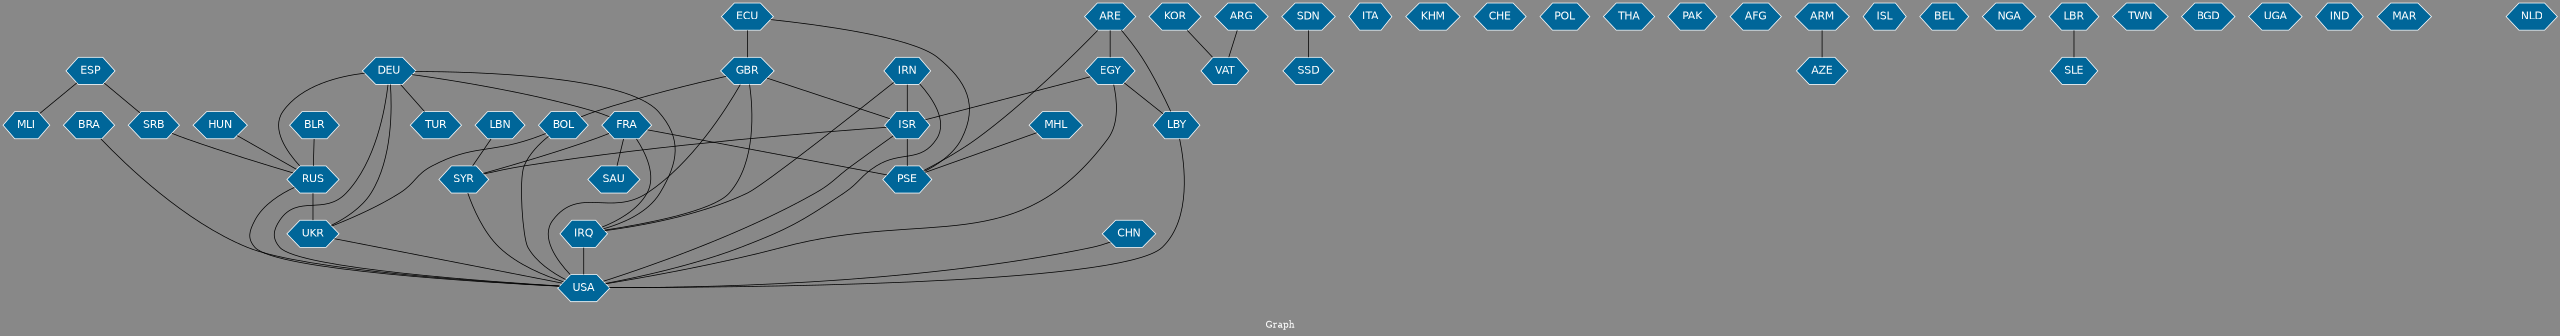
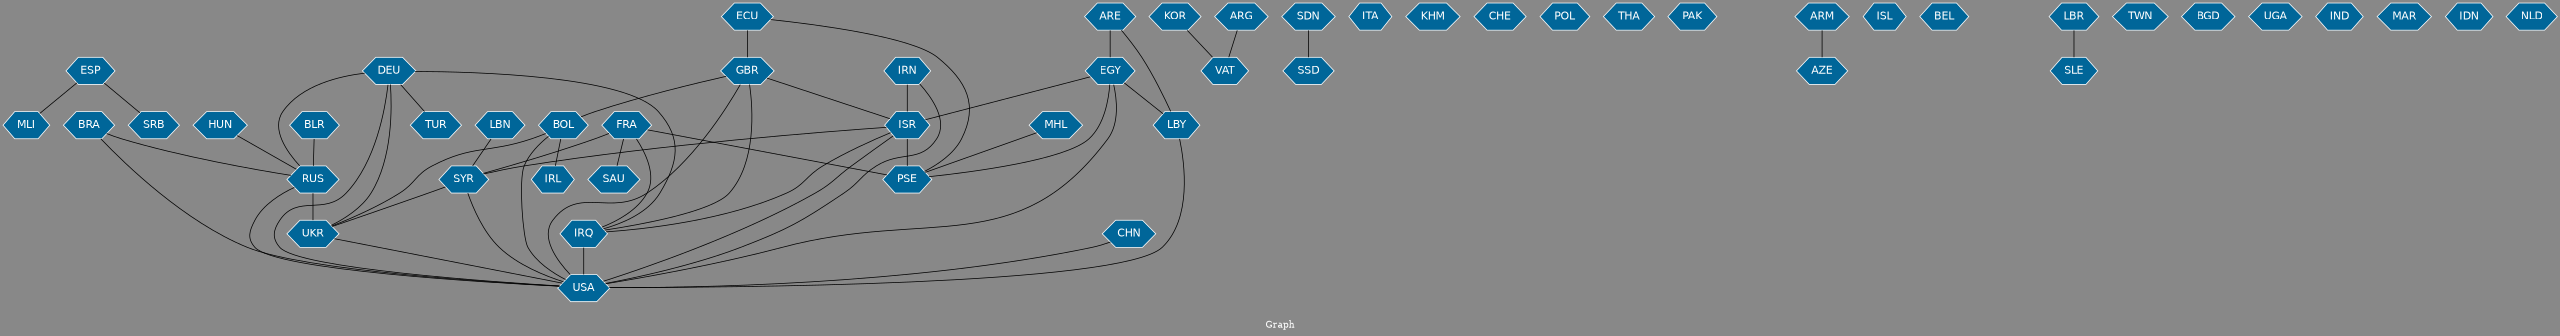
node "AFG": removed
node "NGA": removed
node "IDN": added
edge "DEU" -- "FRA": removed
edge "ARE" -- "PSE": now "EGY" -- "PSE"
edge "SRB" -- "RUS": now "BRA" -- "RUS"
node "IRL": added
edge "IRN" -- "IRQ": now "ISR" -- "IRQ"
edge "SYR" -- "UKR": added
